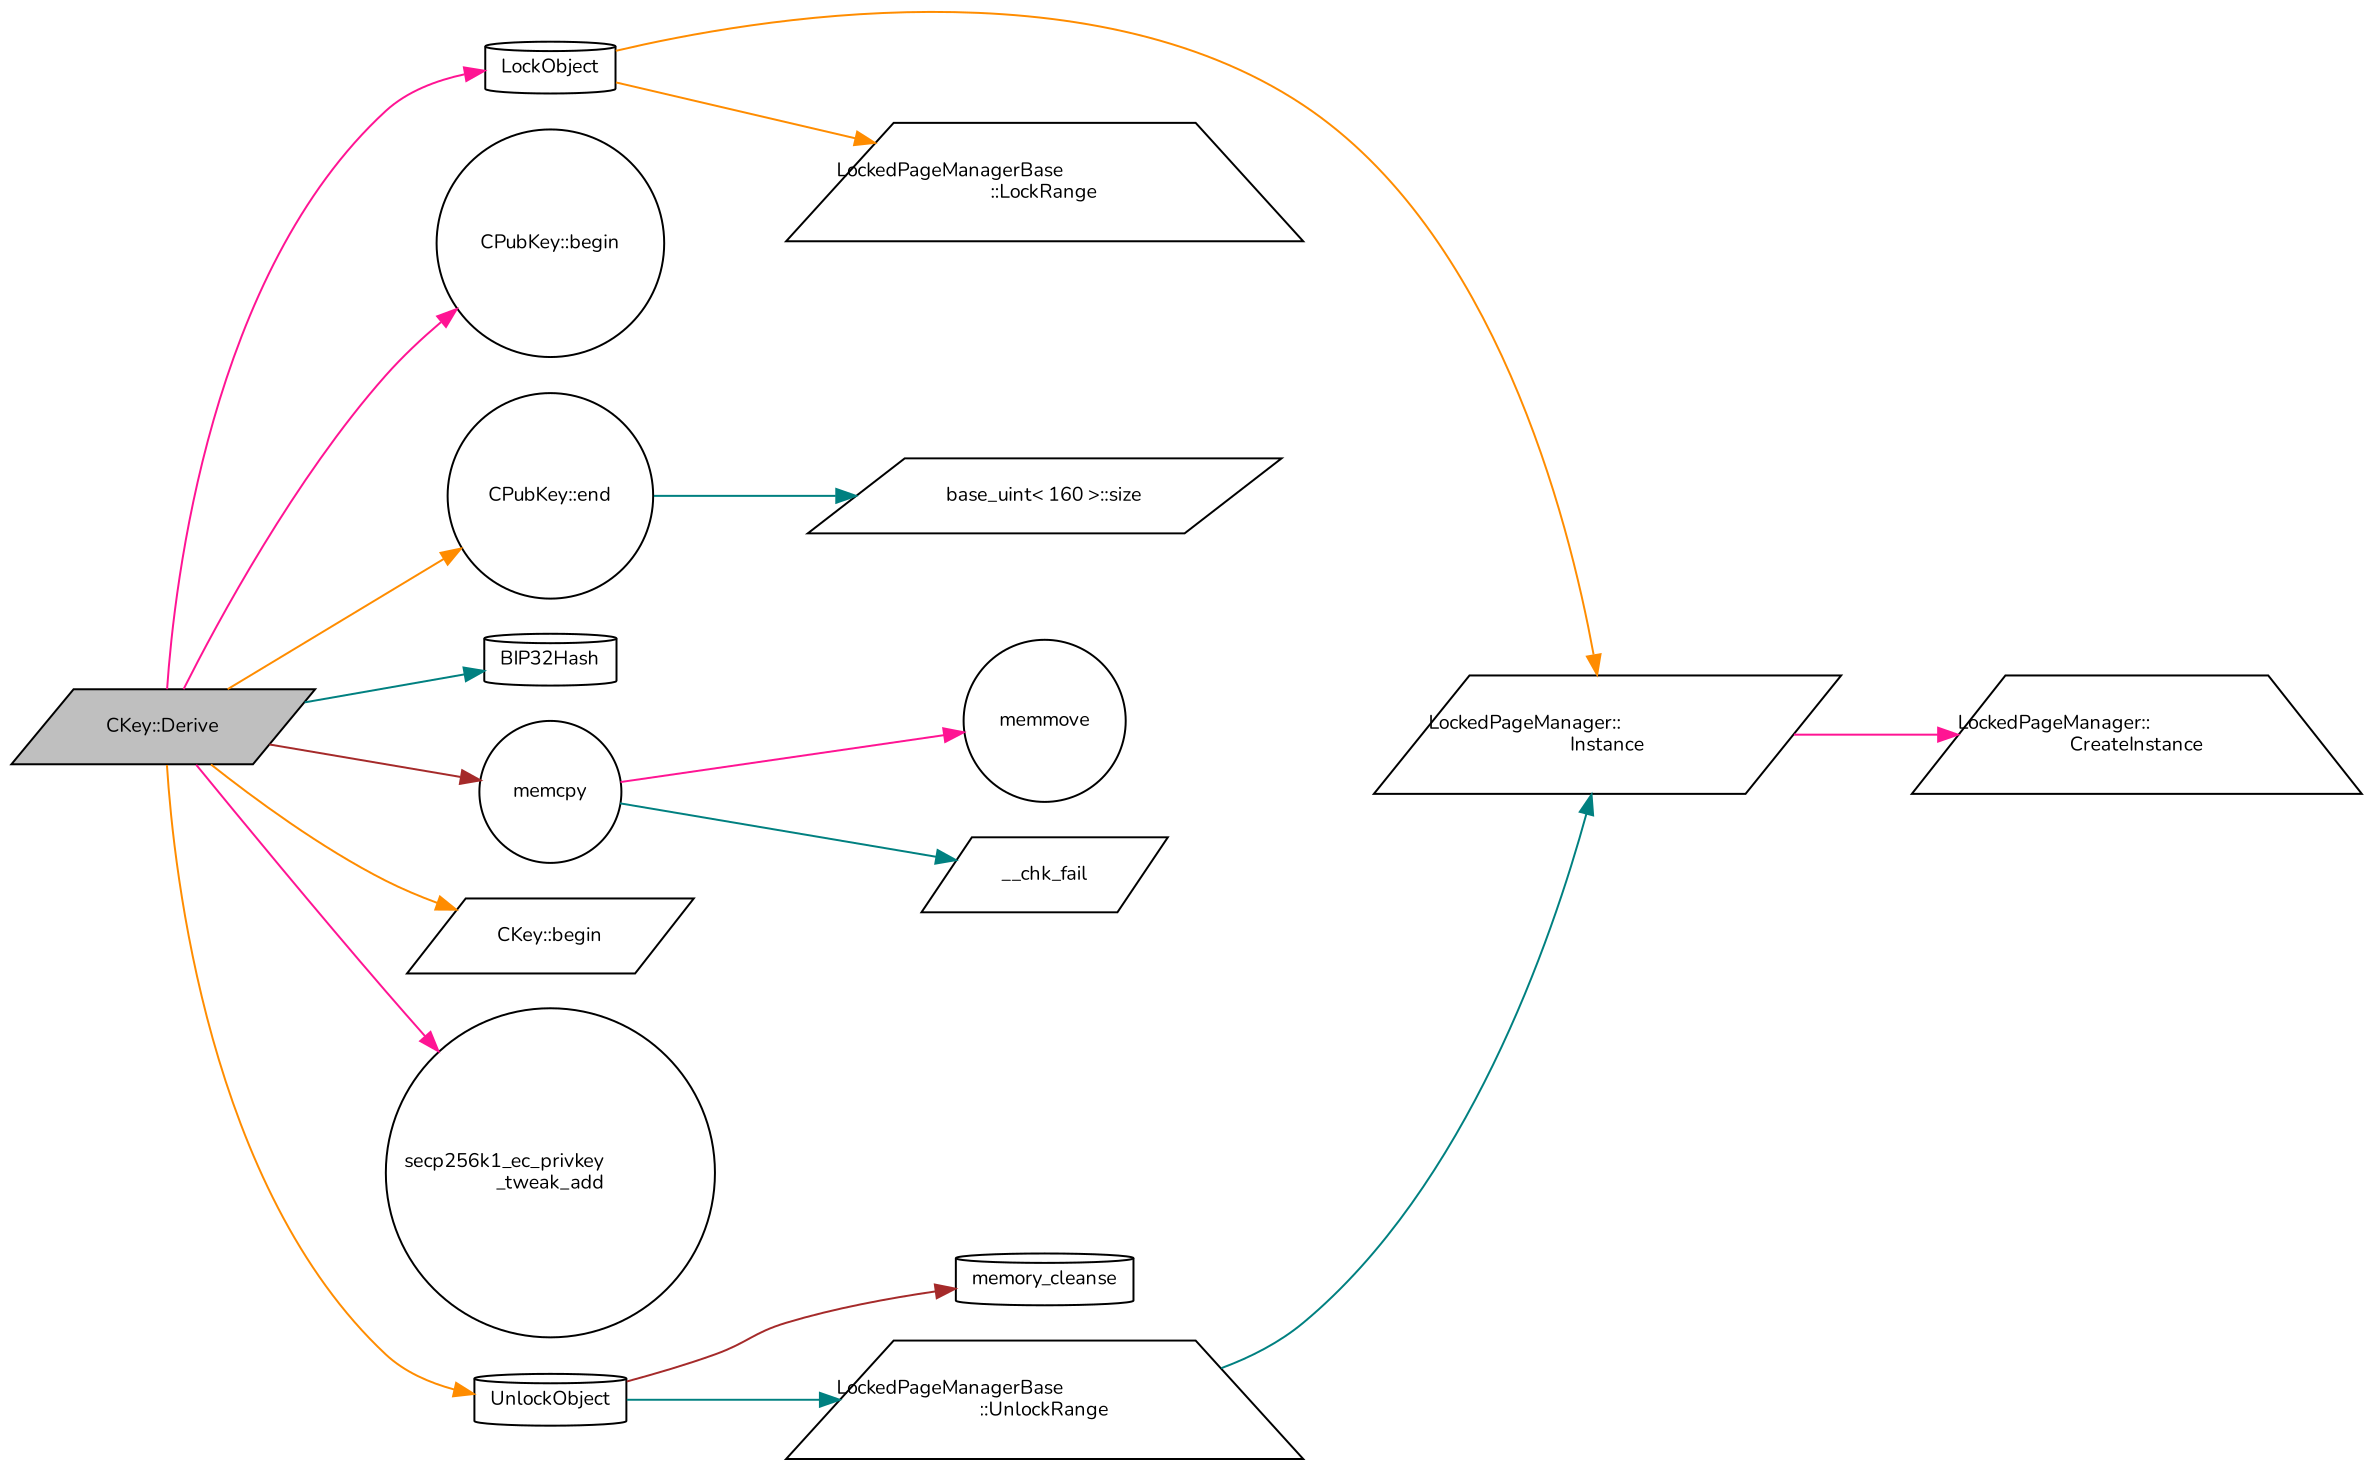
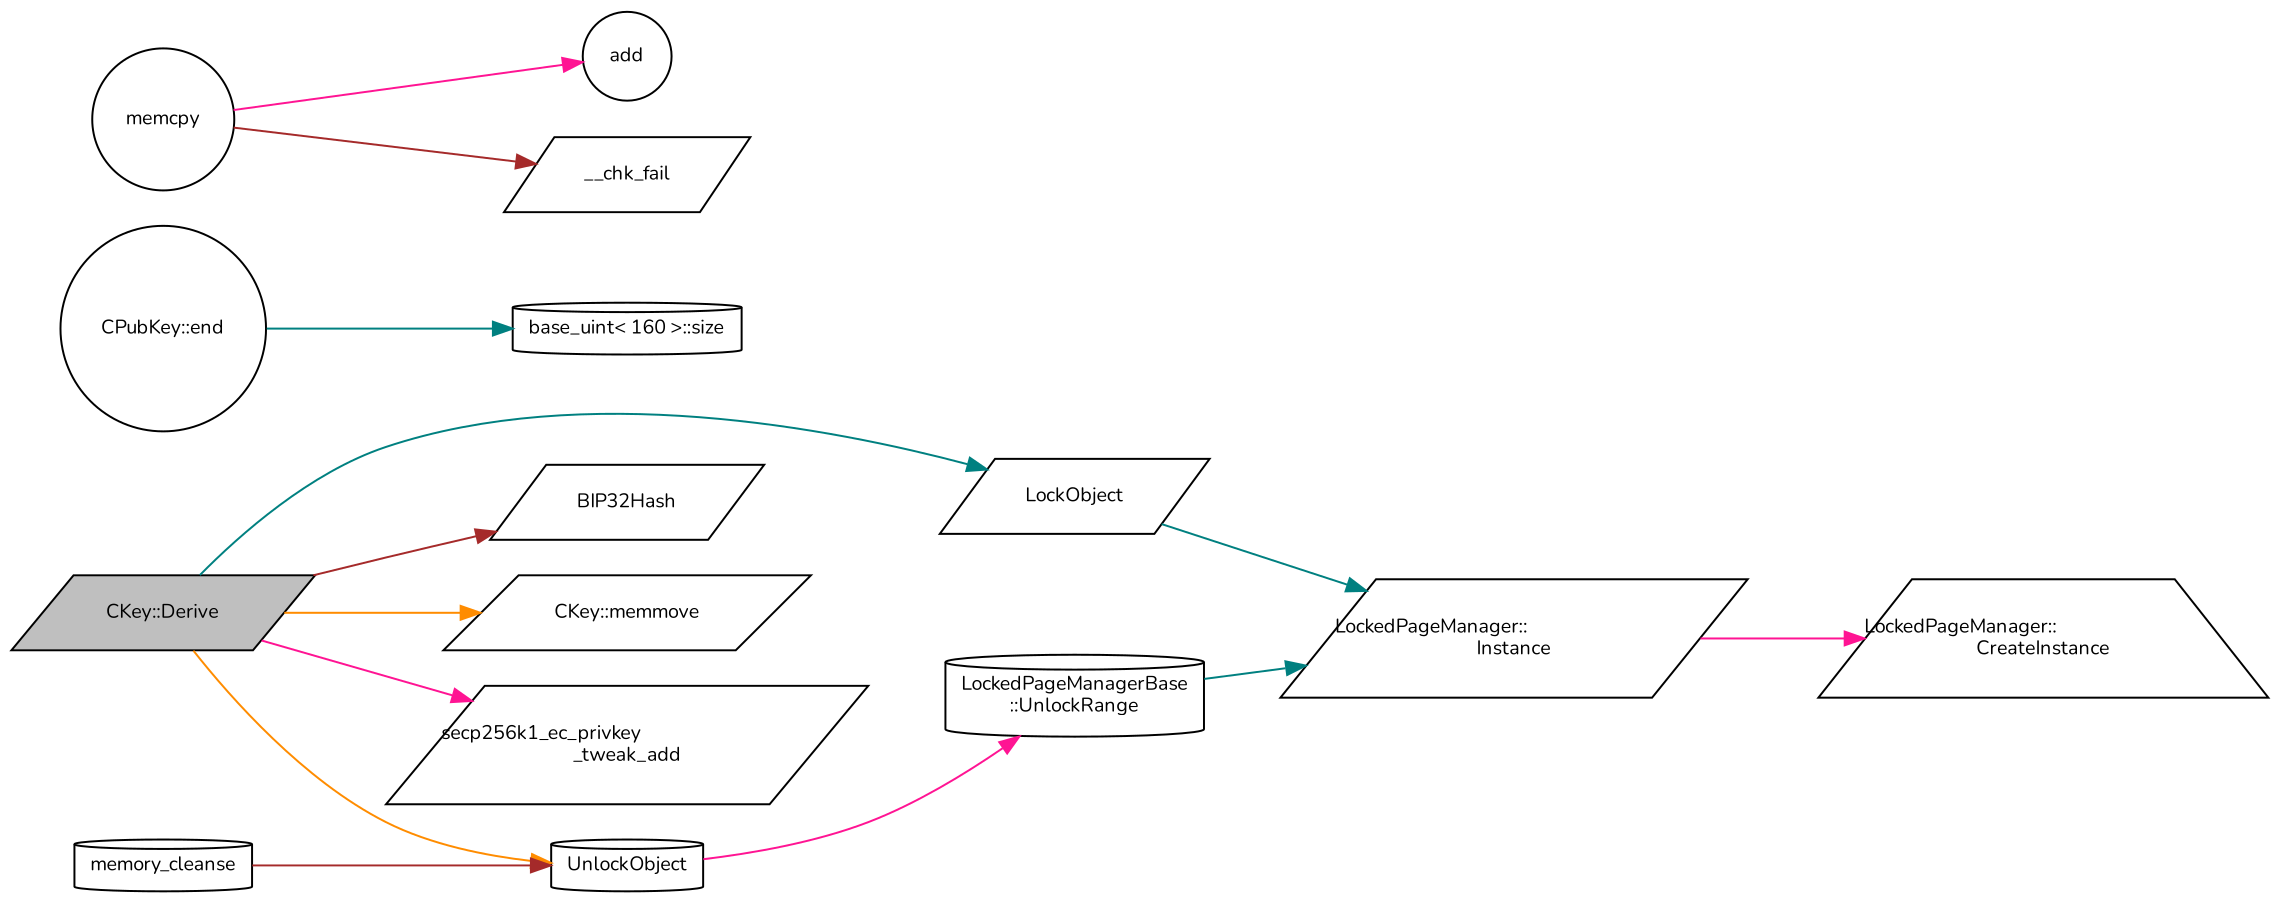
node "LockObject": shape cylinder -> parallelogram
edge "LockObject" -> "LockedPageManager:: Instance": color darkorange -> teal
node "LockedPageManagerBase ::LockRange": removed
node "CPubKey::begin": removed
edge "CKey::Derive" -> "LockObject": color deeppink -> teal
node "base_uint< 160 >::size": shape parallelogram -> cylinder
edge "CKey::Derive" -> "CPubKey::end": removed
node "BIP32Hash": shape cylinder -> parallelogram
edge "CKey::Derive" -> "BIP32Hash": color teal -> brown
node "memmove": label "memmove" -> "add"
edge "CKey::Derive" -> "memcpy": removed
edge "memcpy" -> "__chk_fail": color teal -> brown
node "CKey::begin": label "CKey::begin" -> "CKey::memmove"
node "secp256k1_ec_privkey _tweak_add": shape circle -> parallelogram
edge "UnlockObject" -> "memory_cleanse": reversed
edge "UnlockObject" -> "LockedPageManagerBase ::UnlockRange": color teal -> deeppink
node "LockedPageManagerBase ::UnlockRange": shape trapezium -> cylinder
